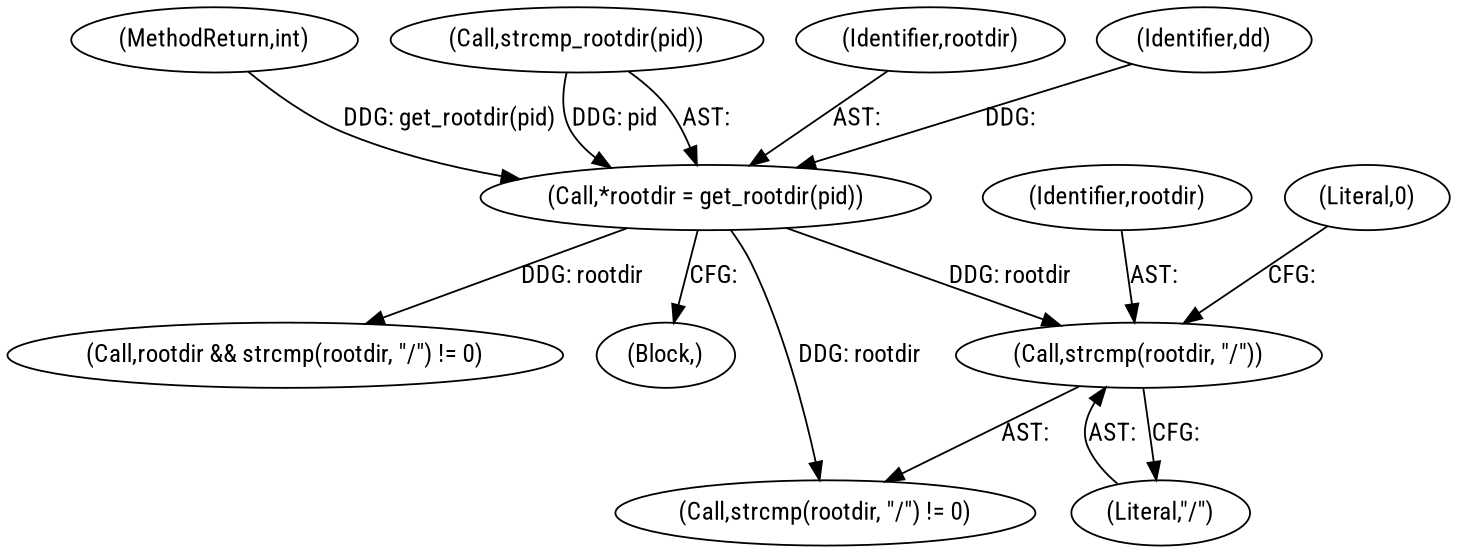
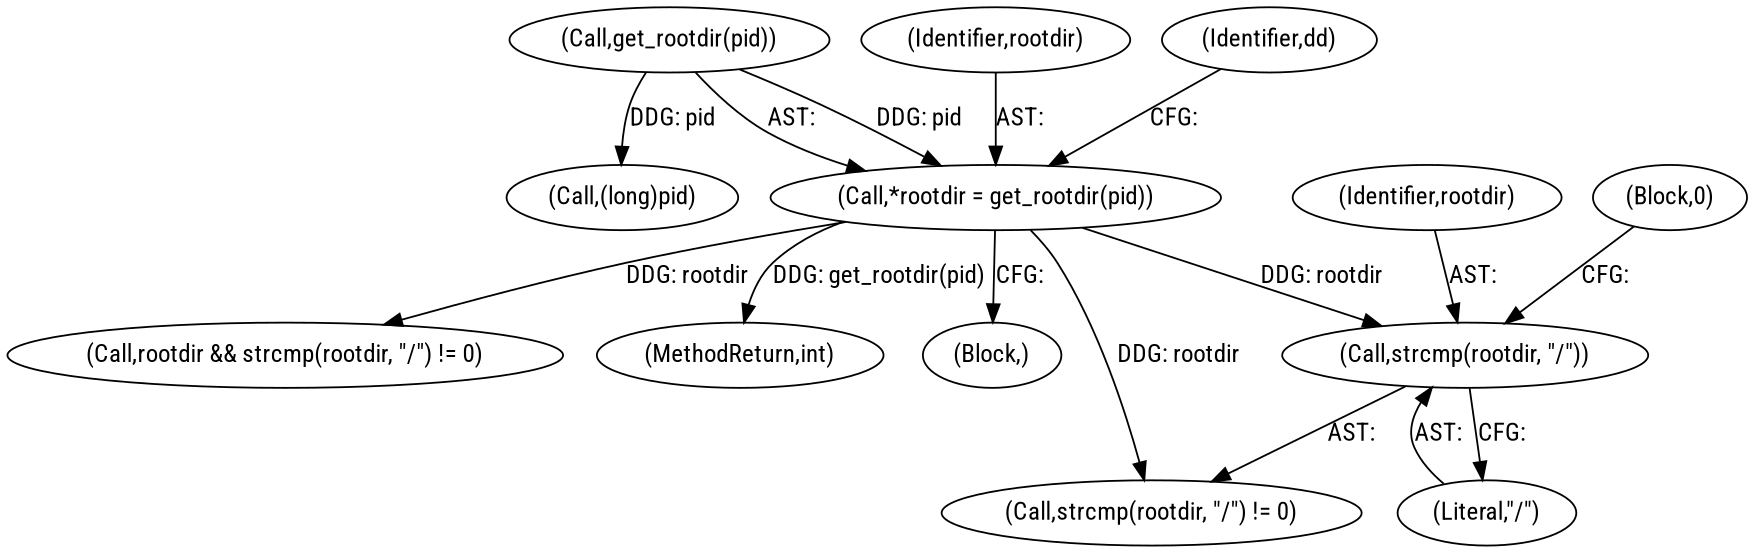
node "(Call,strcmp_rootdir(pid))": label "(Call,strcmp_rootdir(pid))" -> "(Call,get_rootdir(pid))"
edge "(Identifier,dd)" -> "(Call,*rootdir = get_rootdir(pid))": label "DDG: " -> "CFG: "
edge "(MethodReturn,int)" -> "(Call,*rootdir = get_rootdir(pid))": reversed
node "(Call,(long)pid)": added
node "(Literal,0)": label "(Literal,0)" -> "(Block,0)"
